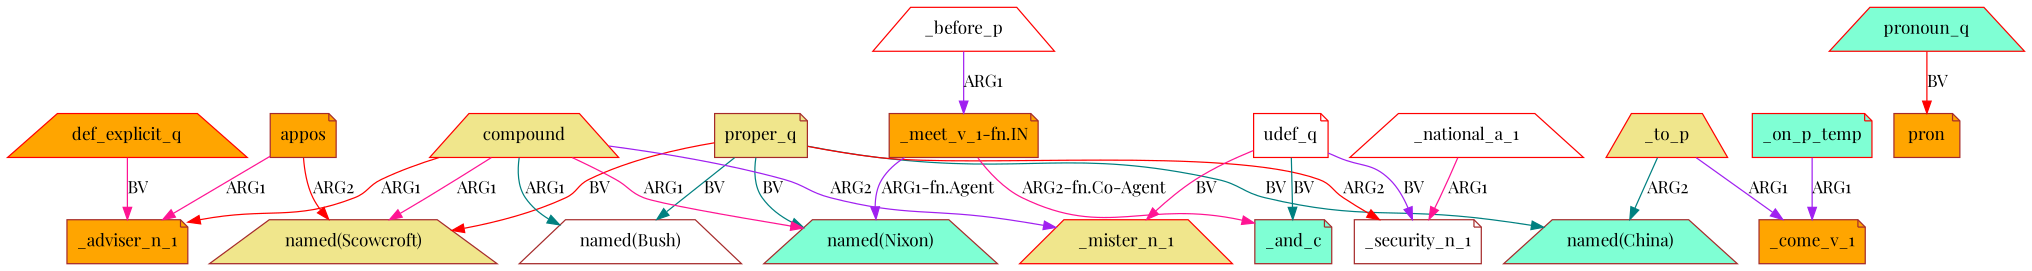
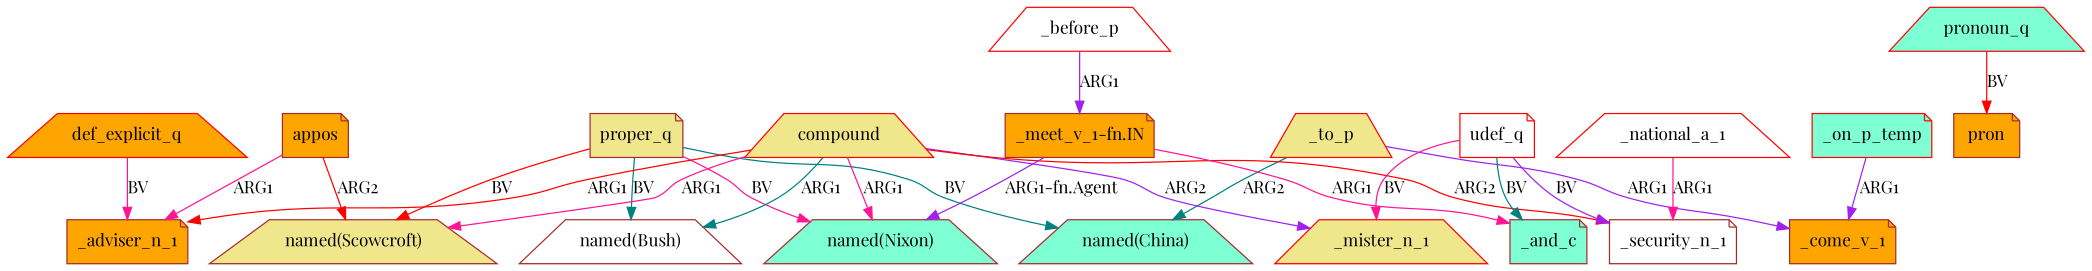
edge "proper_q" -> "_security_n_1": now "compound" -> "_security_n_1"
edge "_meet_v_1-fn.IN" -> "_and_c": label "ARG2-fn.Co-Agent" -> "ARG1"
edge "proper_q" -> "named(Nixon)": color teal -> deeppink
